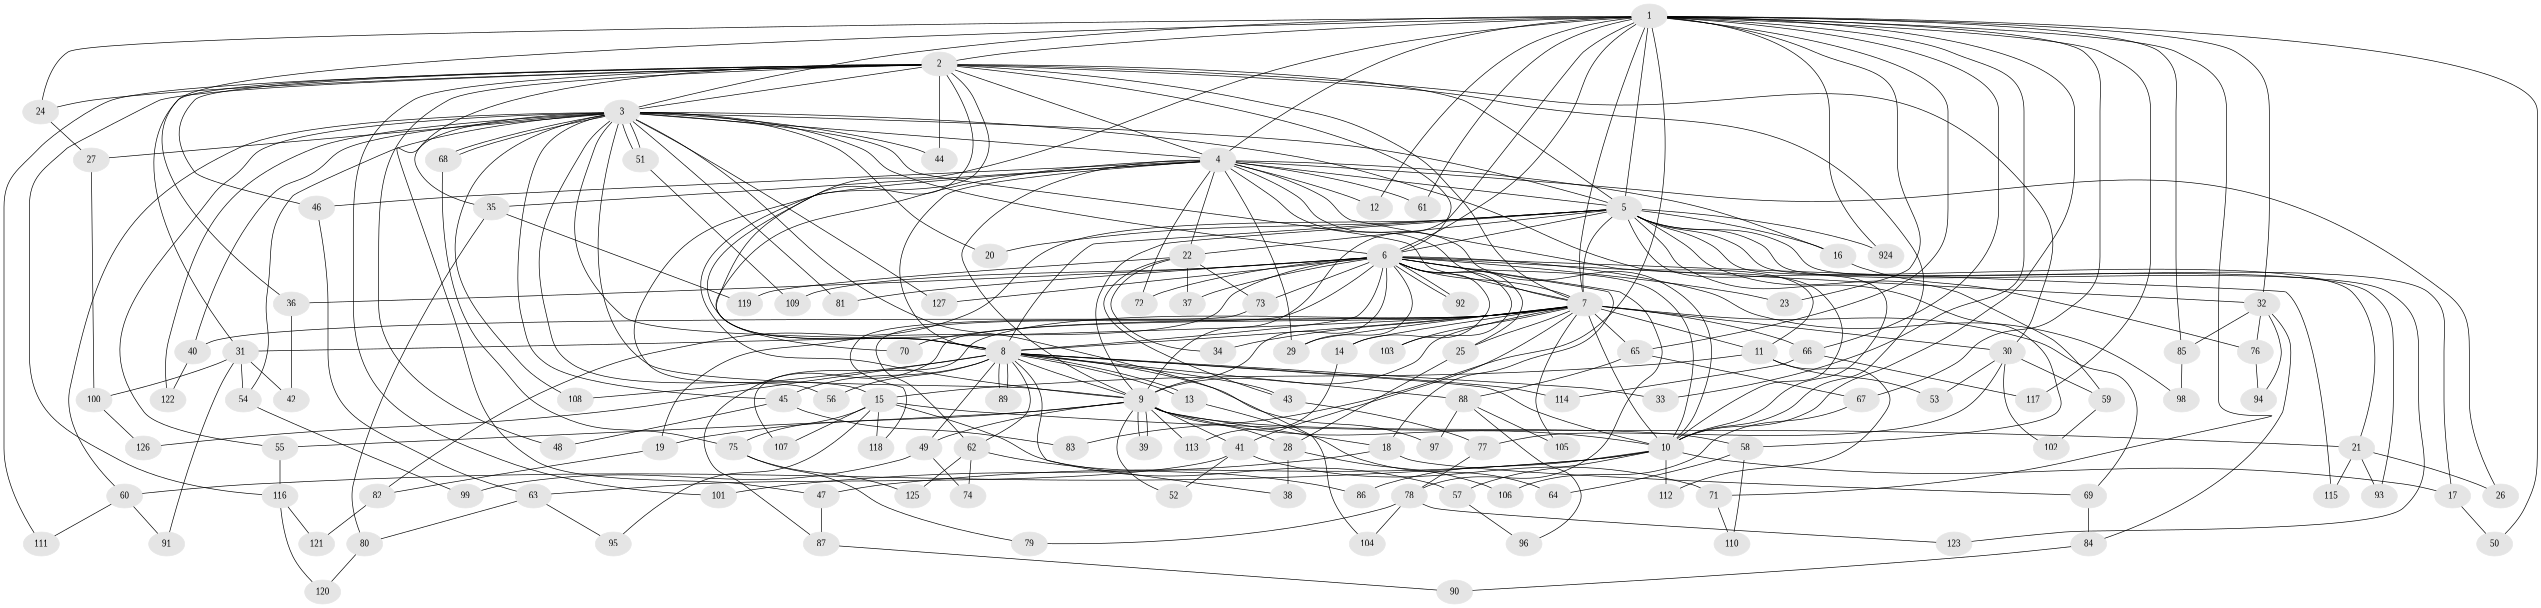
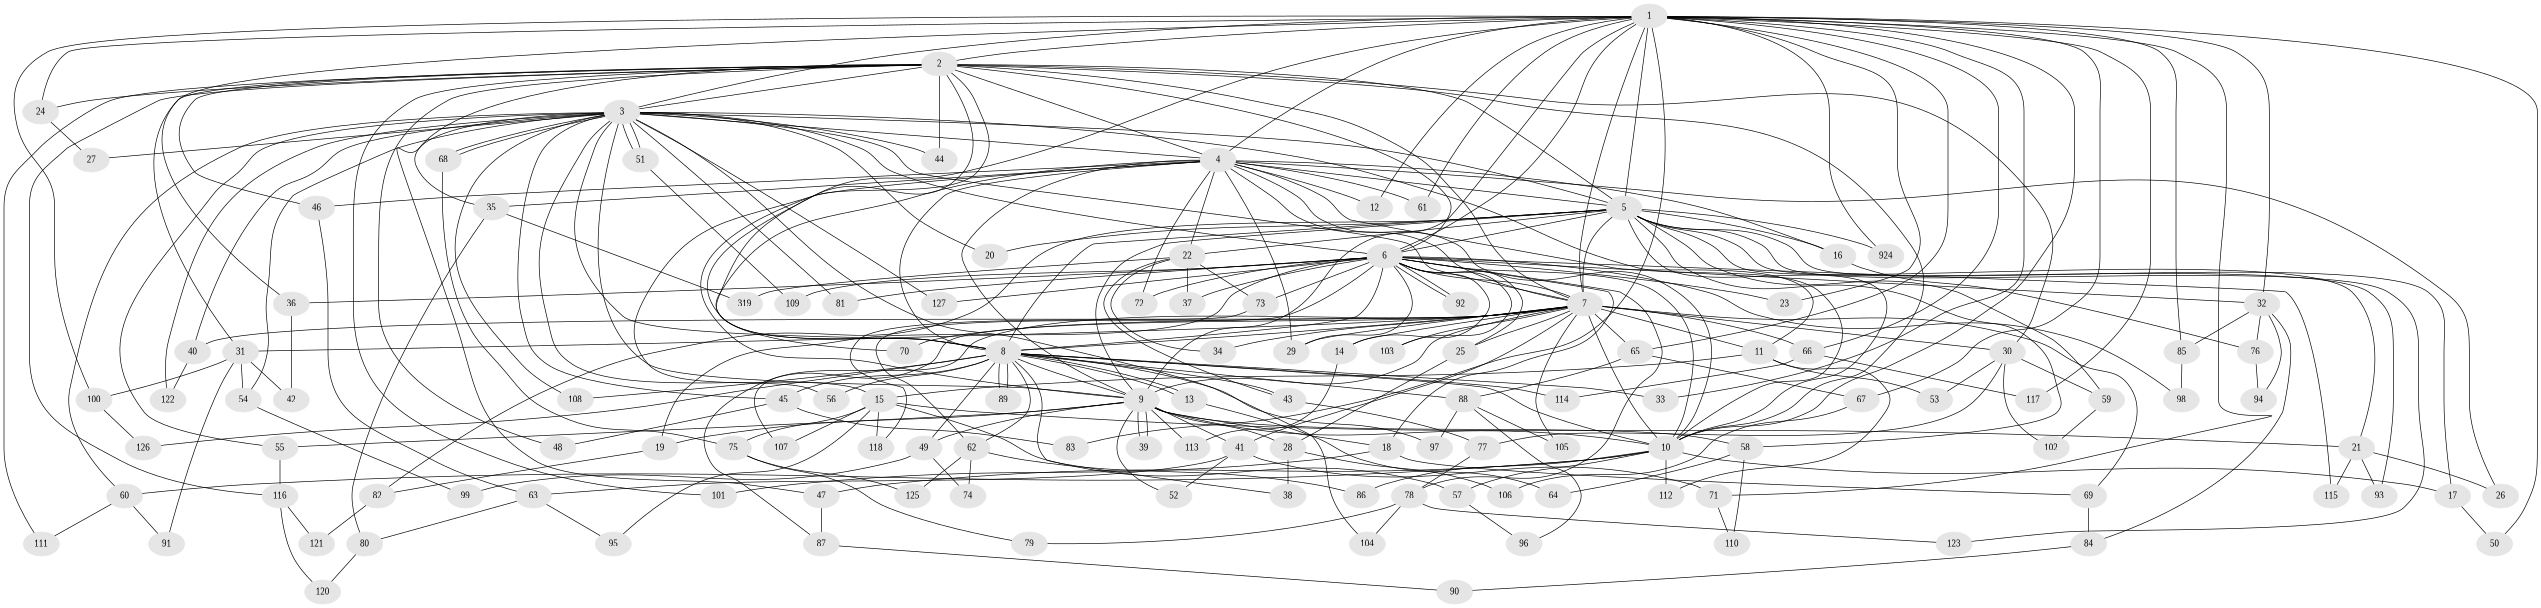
edge "27" -- "100": now "1" -- "100"
node "119": label "119" -> "319"
edge "6" -- "9": removed
